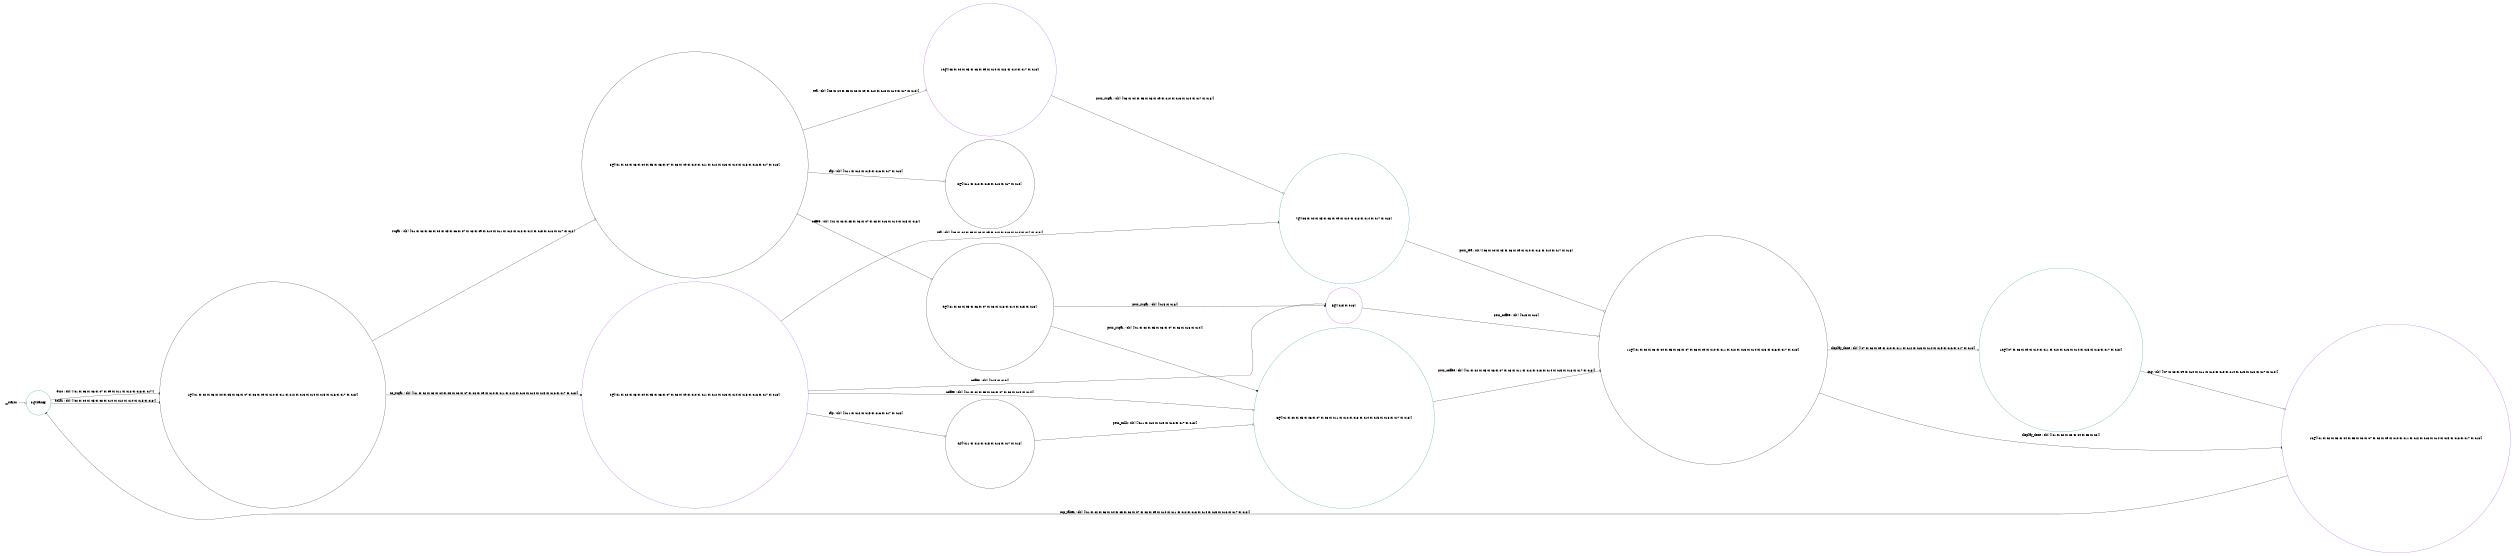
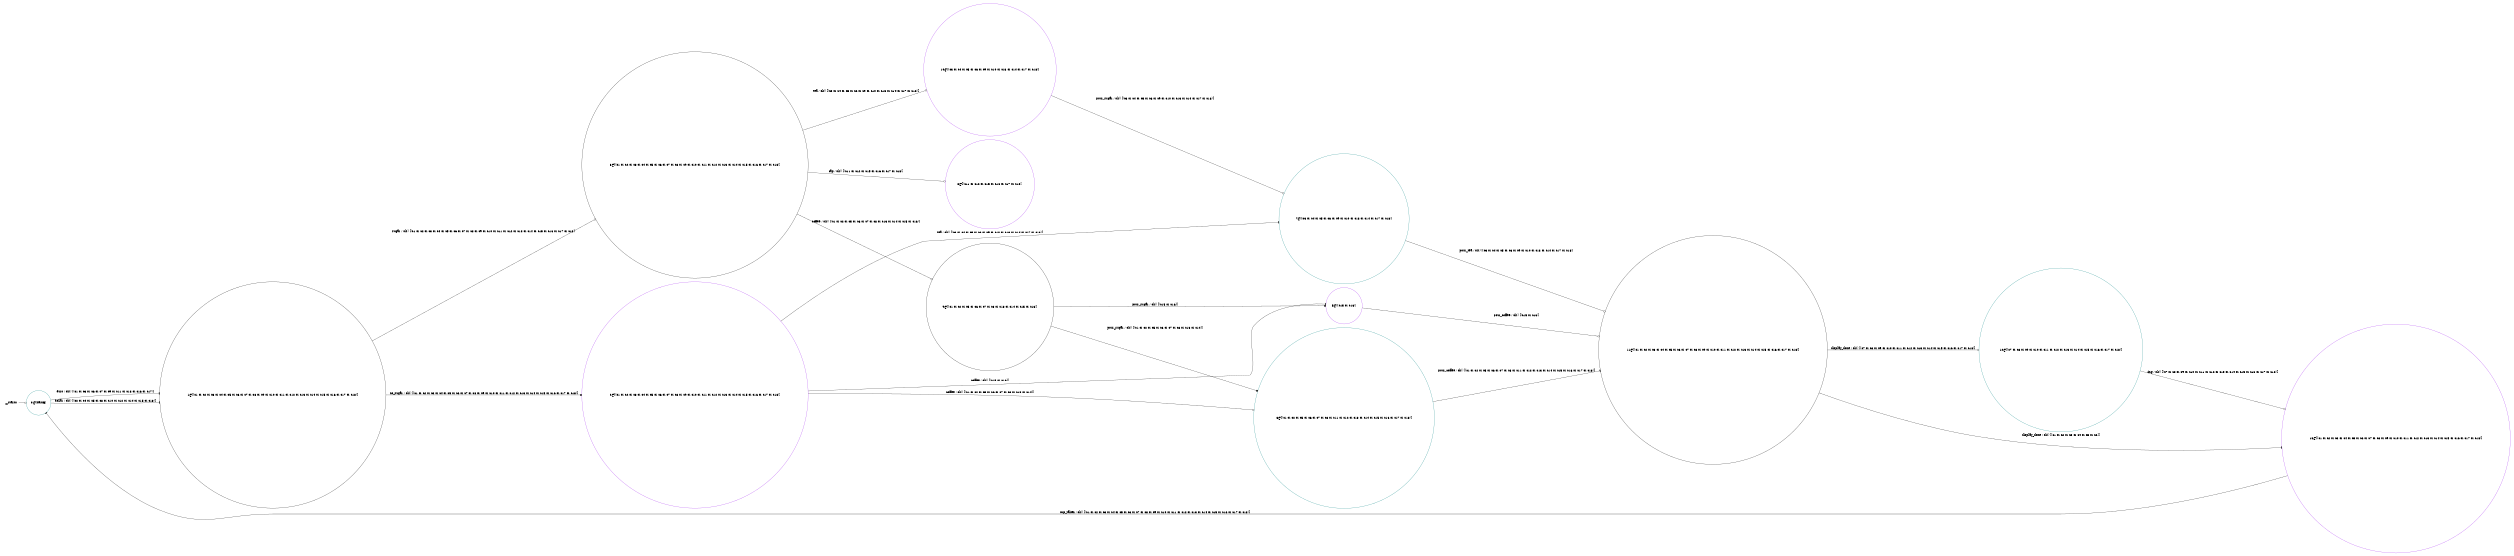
node "8@[(c11 or c12 or c15 or c16 or c17 or c18)]": color black -> purple
node "4@[(c11 or c12 or c15 or c16 or c17 or c18)]": removed
